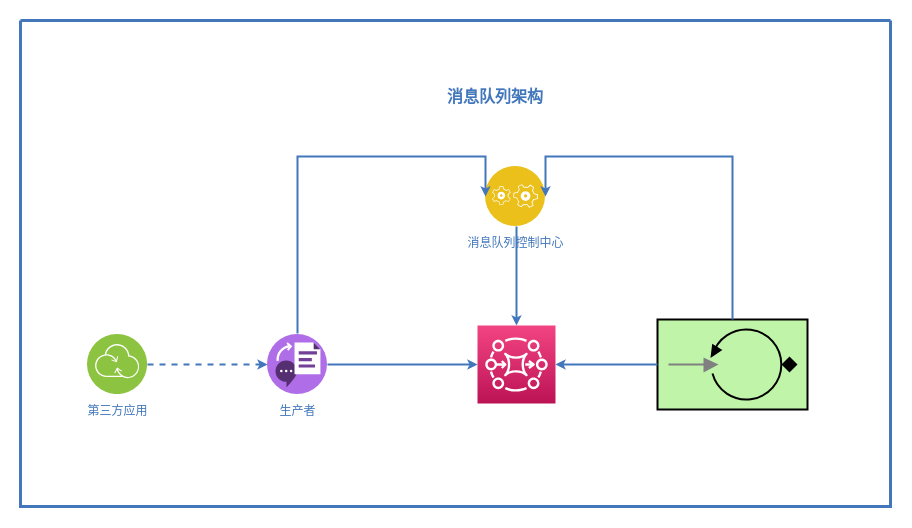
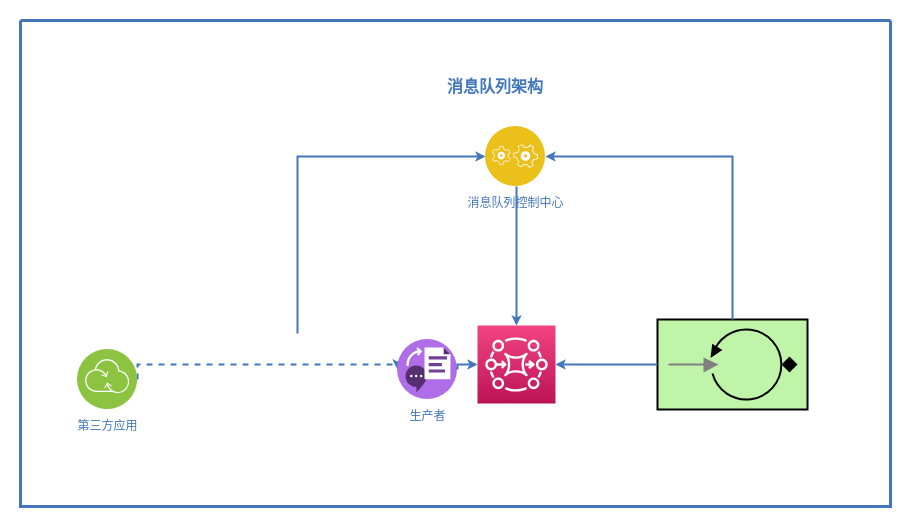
node "消息队列架构": moved (496, 97) -> (496, 87)
node "消息队列控制中心": moved (516, 197) -> (516, 157)
node "第三方应用": moved (118, 365) -> (108, 380)
node "生产者": moved (298, 365) -> (428, 370)
